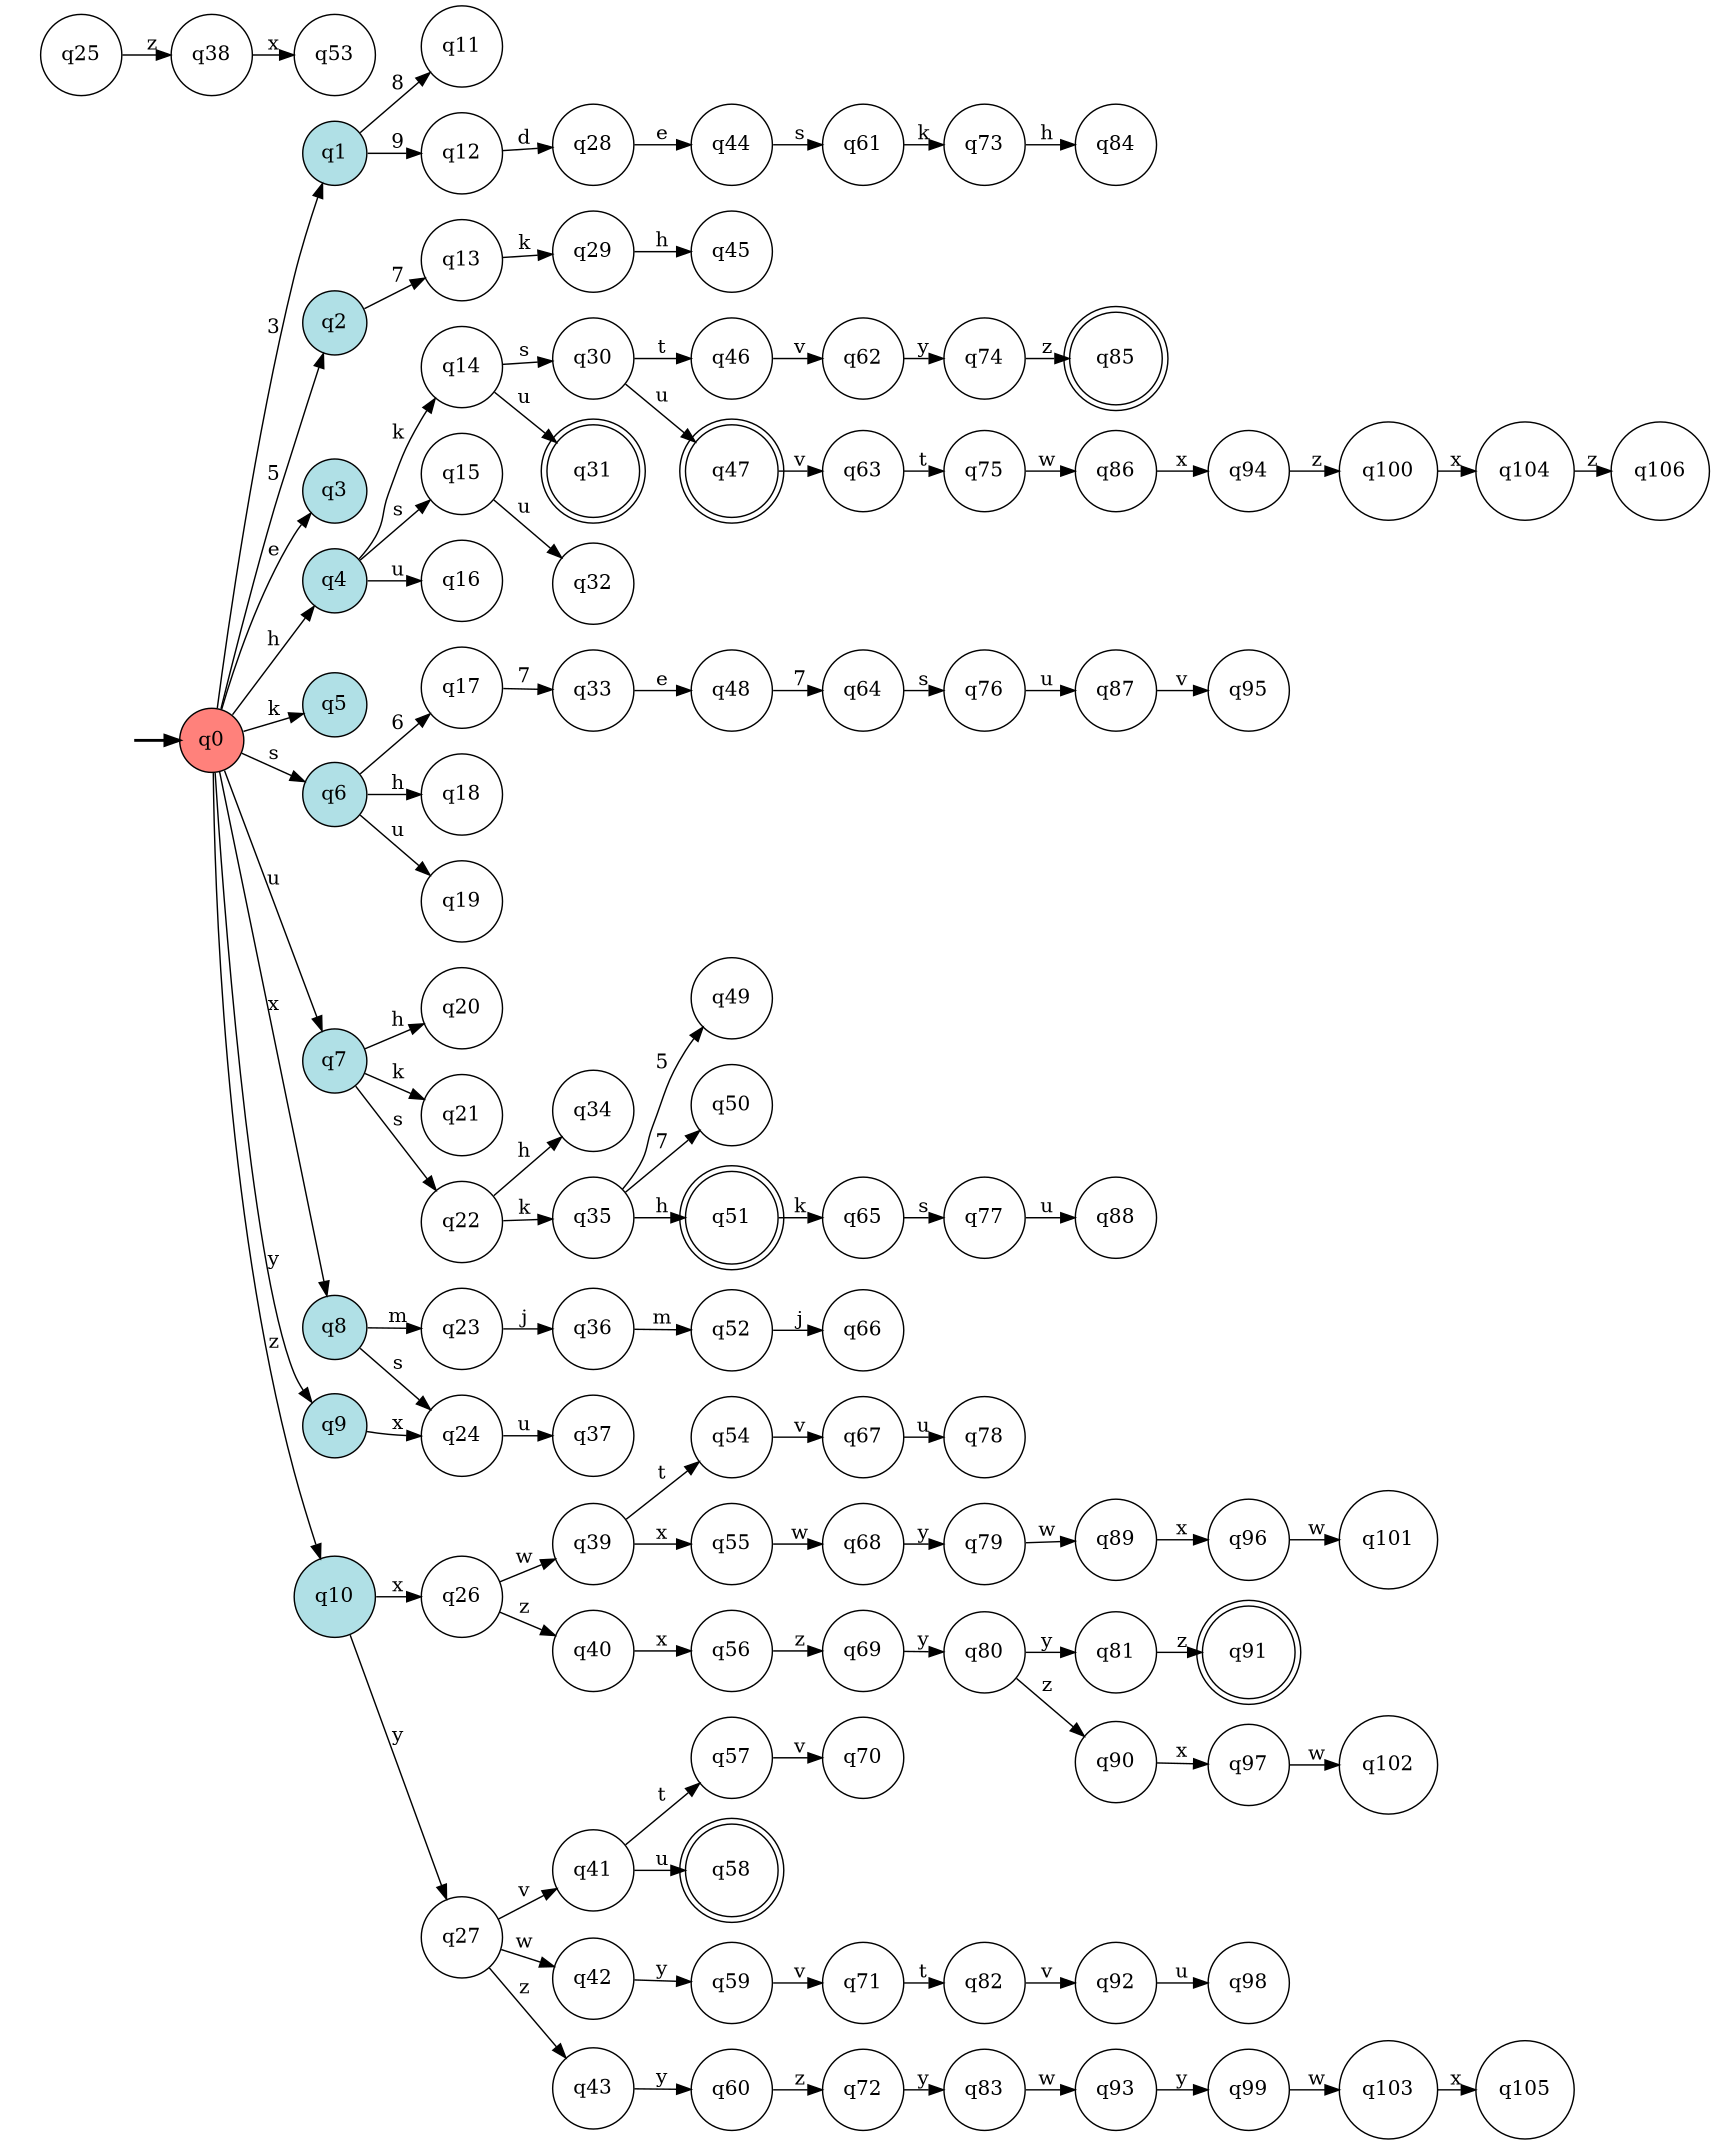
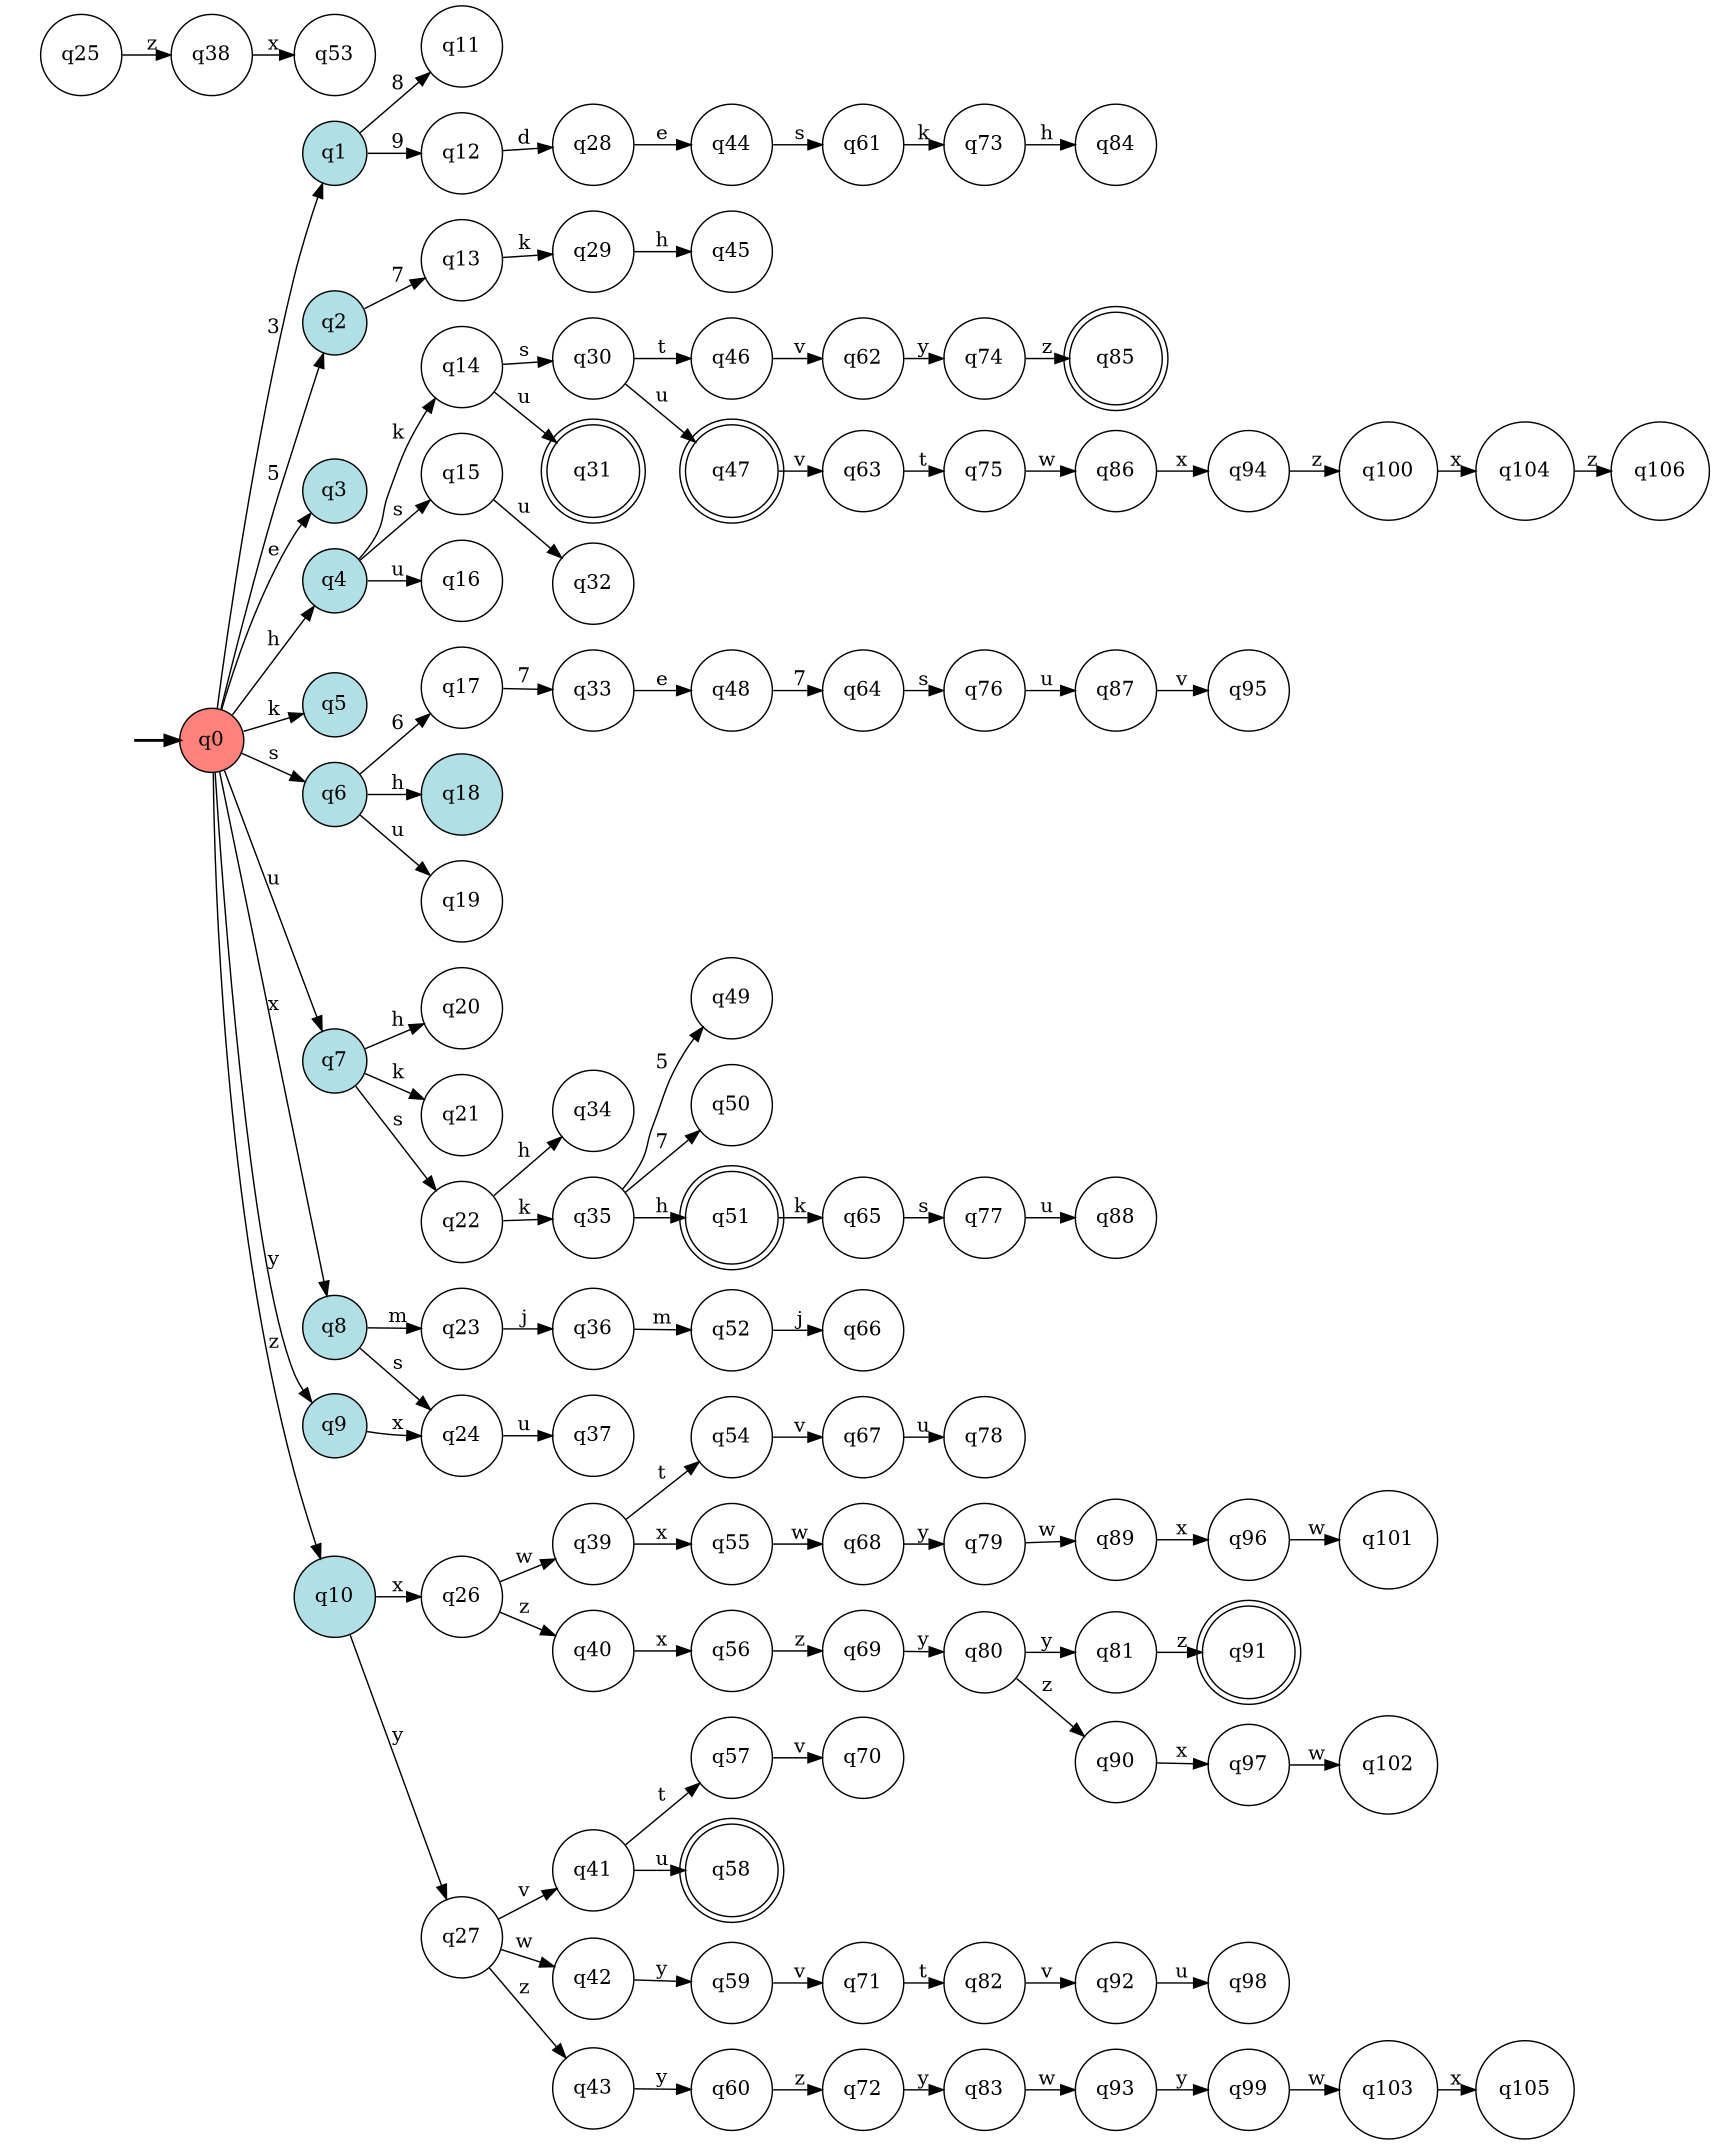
node "q18": fillcolor white -> powderblue
